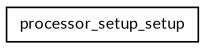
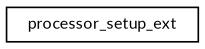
node "processor_setup_setup": label "processor_setup_setup" -> "processor_setup_ext"
